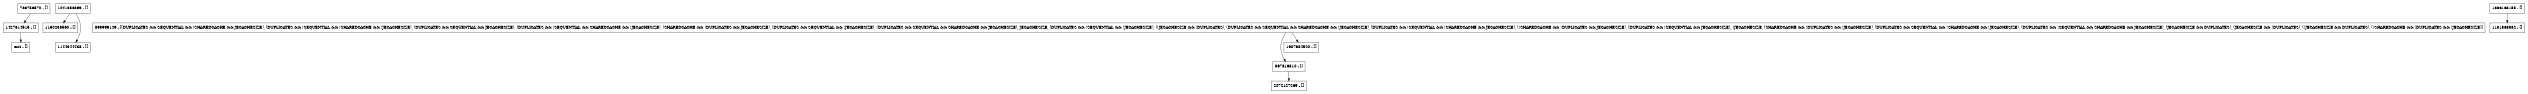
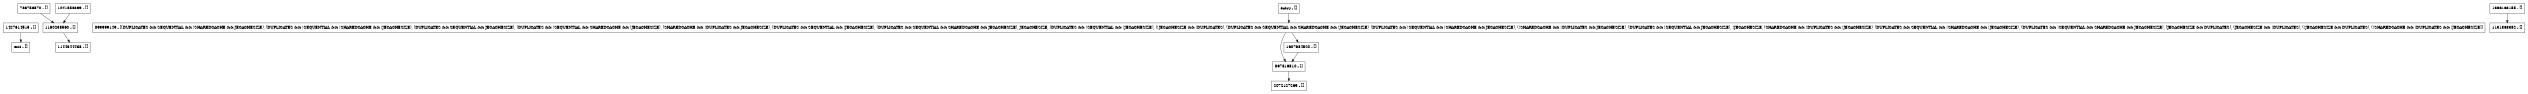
node "entry - []": added
edge "786756570 - []" -> "1427614515 - []": now "786756570 - []" -> "1160238560 - []"
edge "1041858399 - []" -> "1144344438 - []": now "1160238560 - []" -> "1144344438 - []"
edge "1607684520 - []" -> "867816810 - []": added
